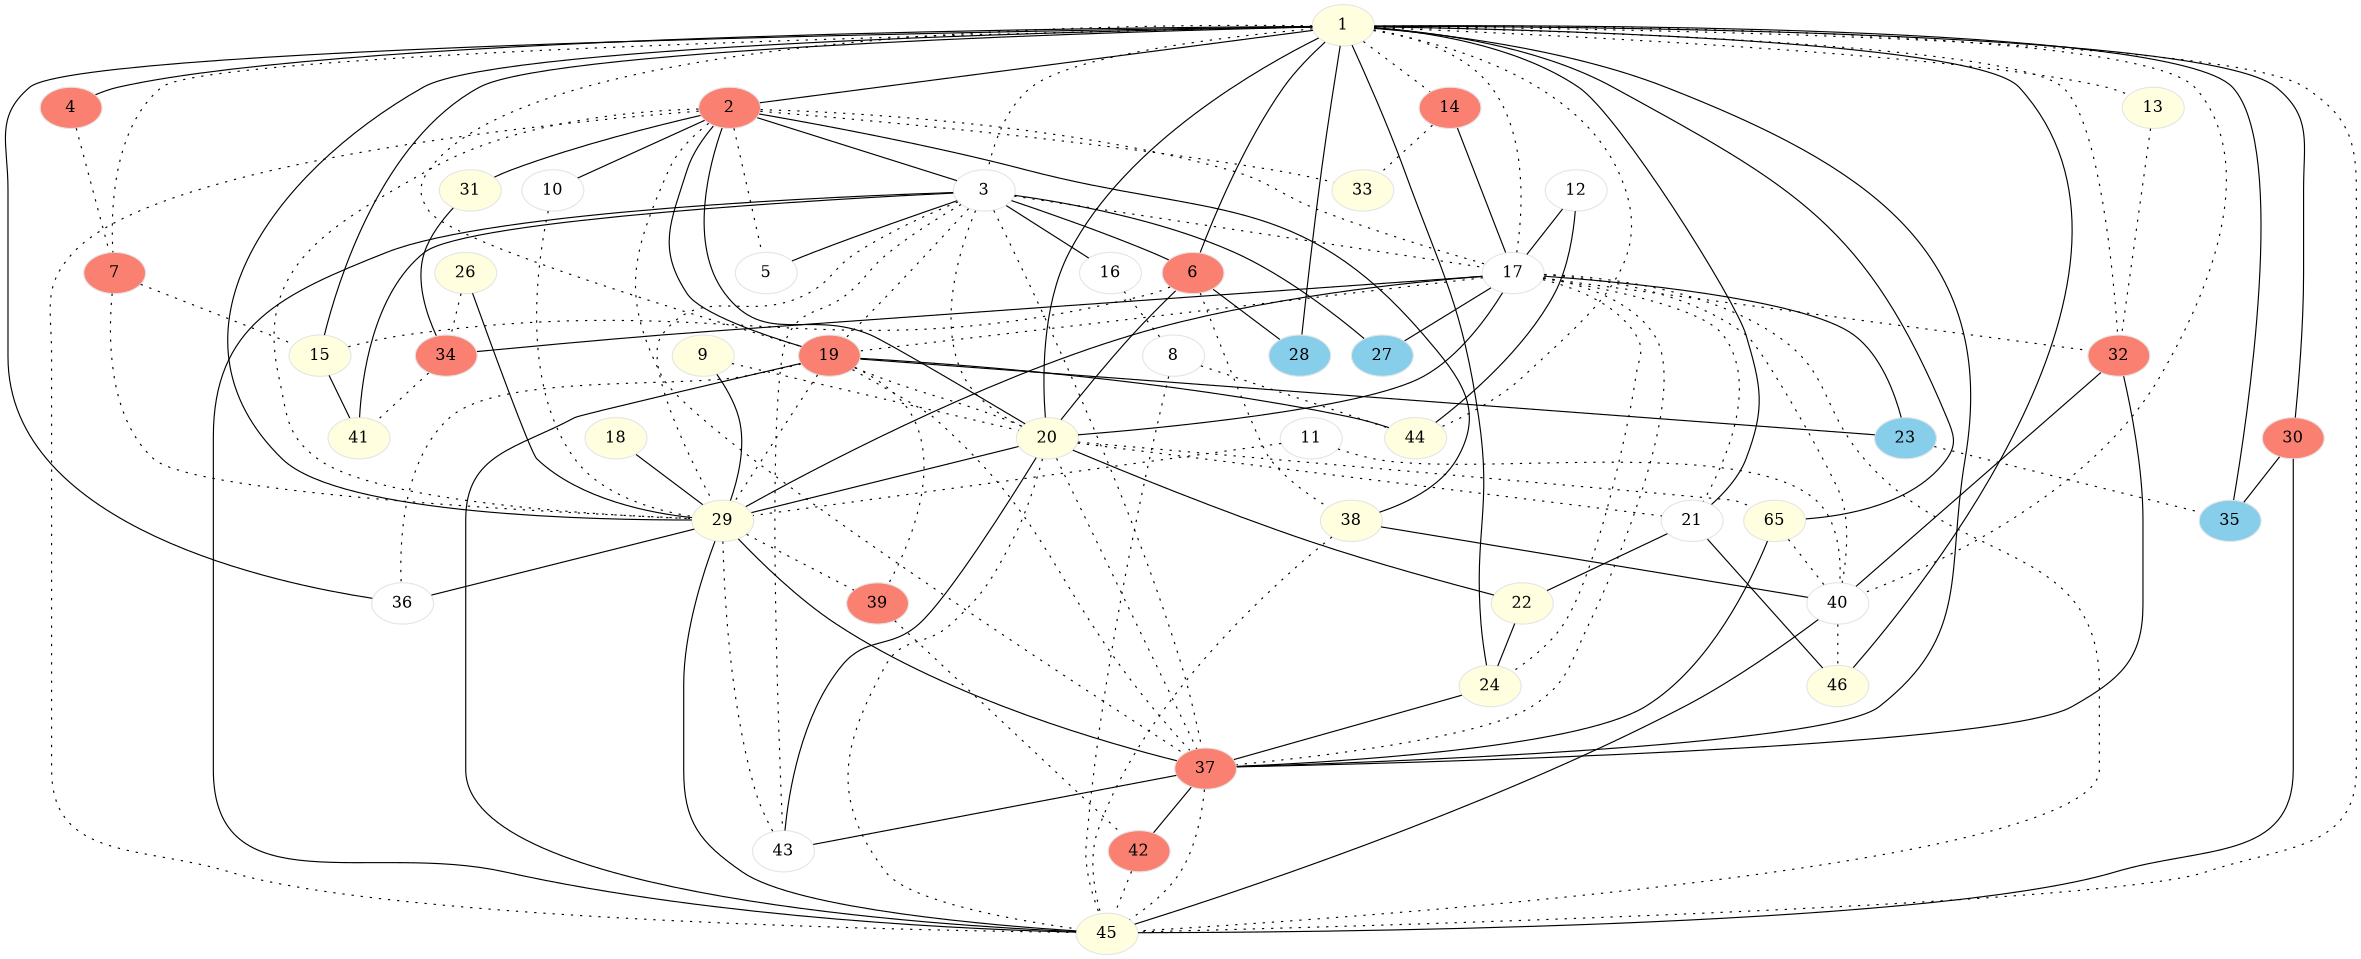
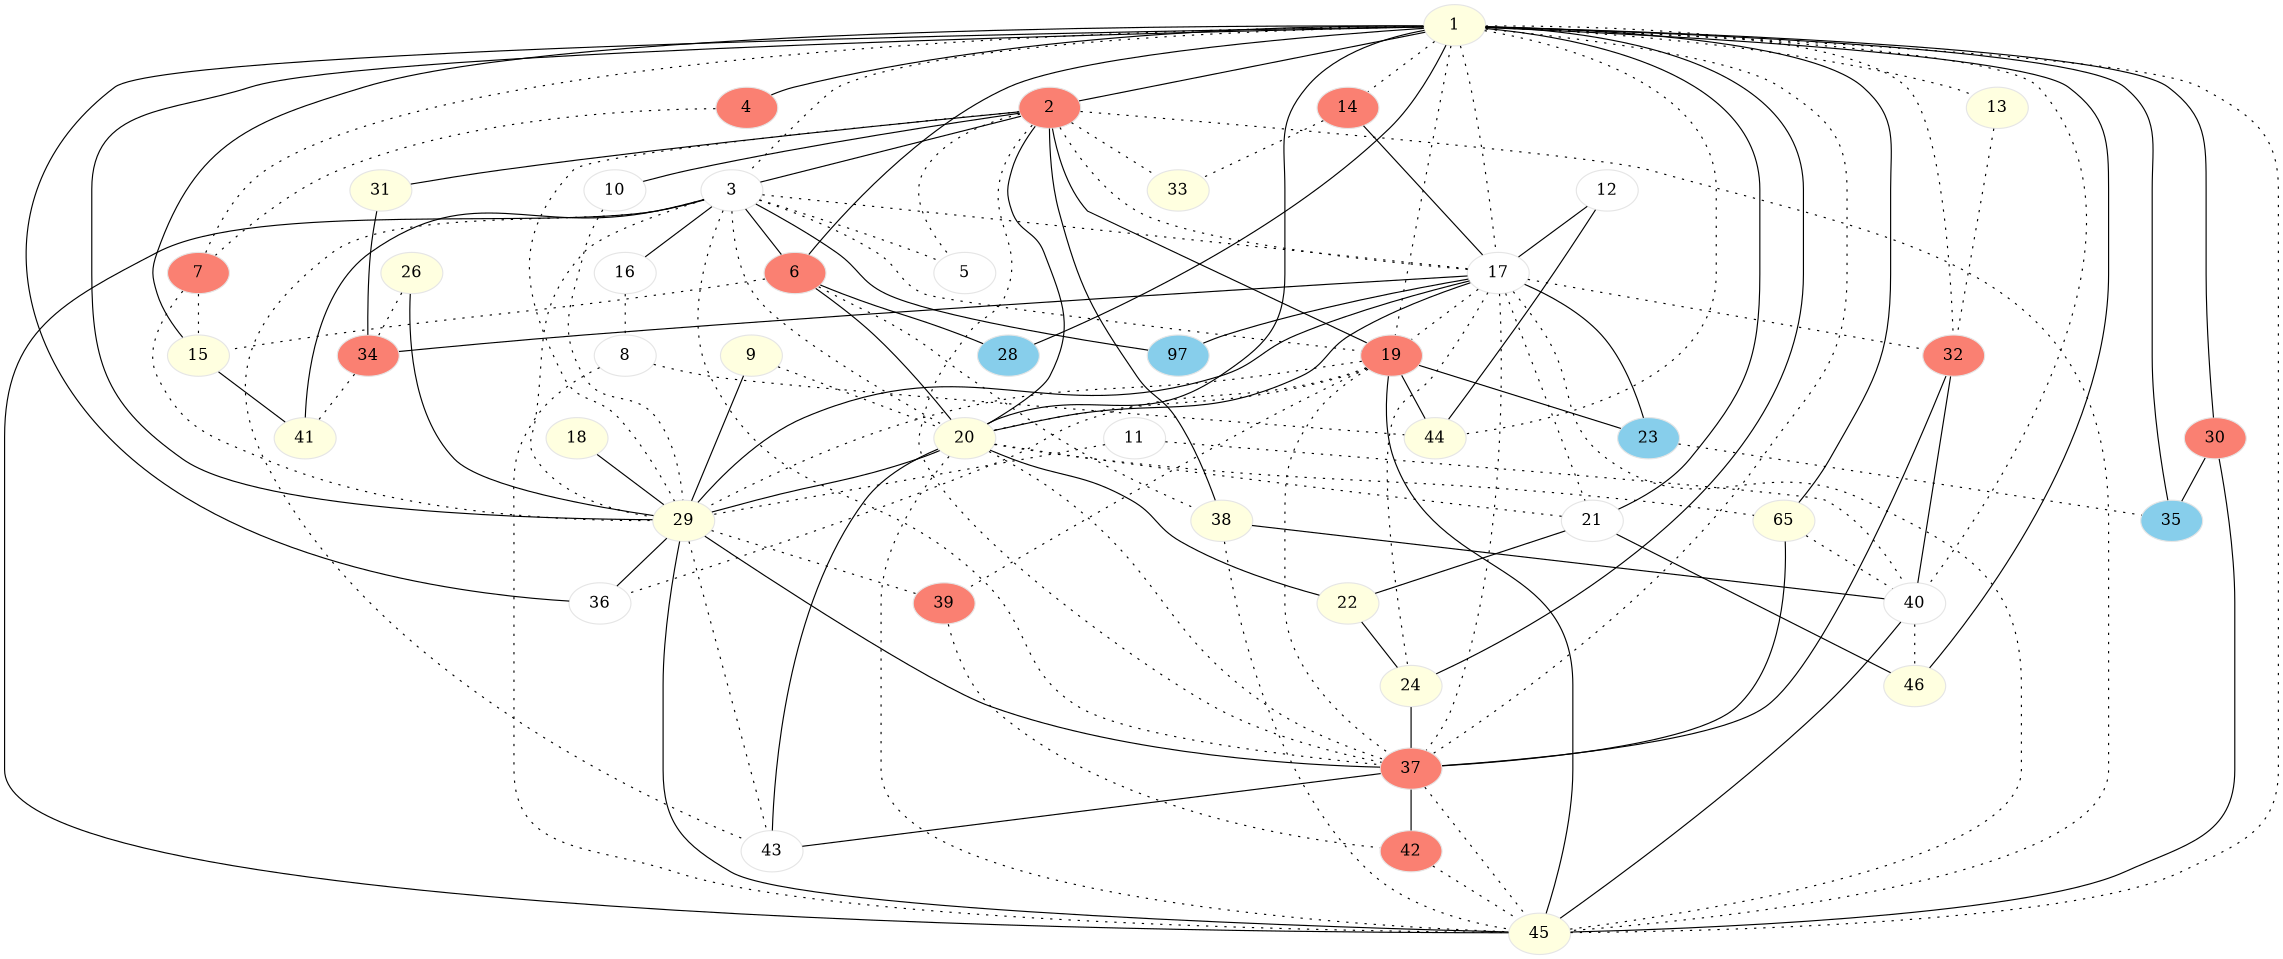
edge "3" -- "5": style solid -> dotted
node "27": label "27" -> "97"
edge "17" -- "40": removed
edge "1" -- "37": style solid -> dotted
